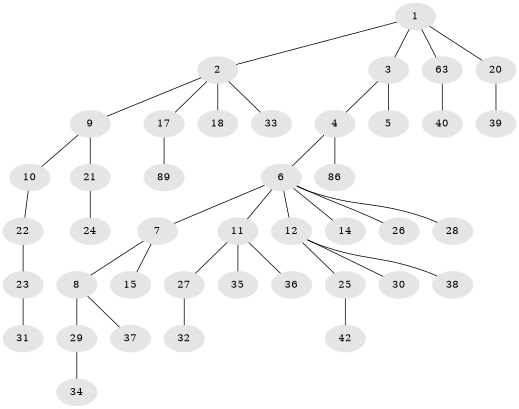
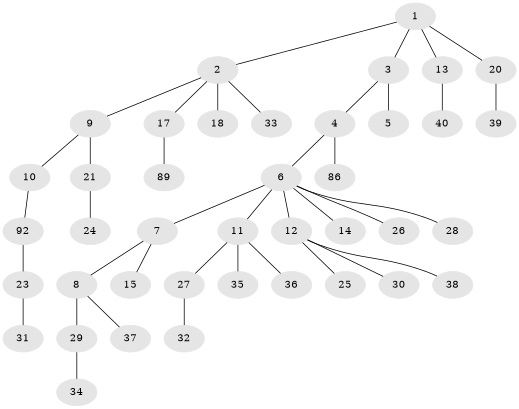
node "63": label "63" -> "13"
node "22": label "22" -> "92"
node "42": removed
